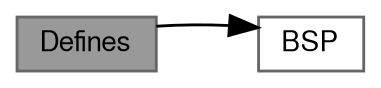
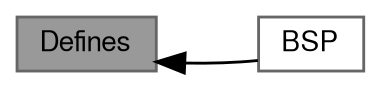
edge "Defines" -> "BSP": reversed
